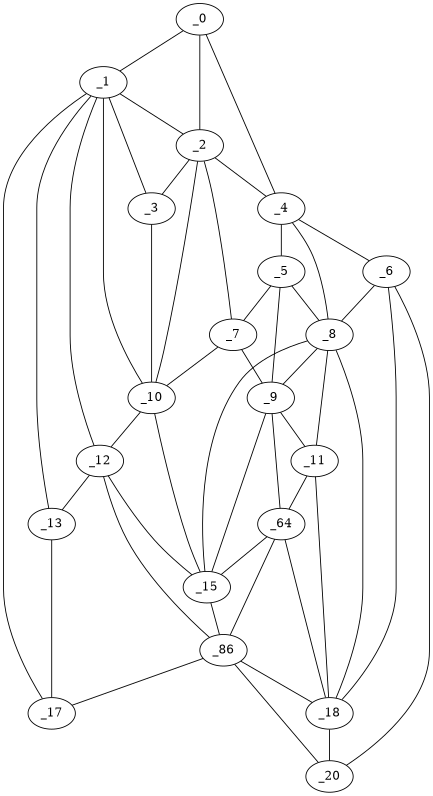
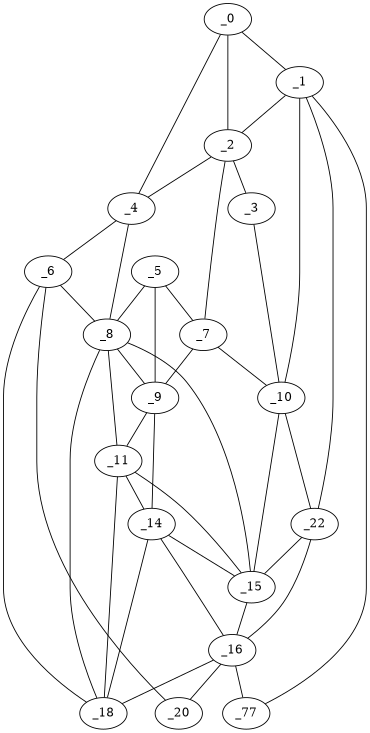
edge "_1" -- "_3": removed
edge "_4" -- "_5": removed
edge "_2" -- "_10": removed
node "_12": label "_12" -> "_22"
edge "_9" -- "_15": now "_11" -- "_15"
node "_13": removed
node "_64": label "_64" -> "_14"
node "_86": label "_86" -> "_16"
node "_17": label "_17" -> "_77"
edge "_18" -- "_20": removed
